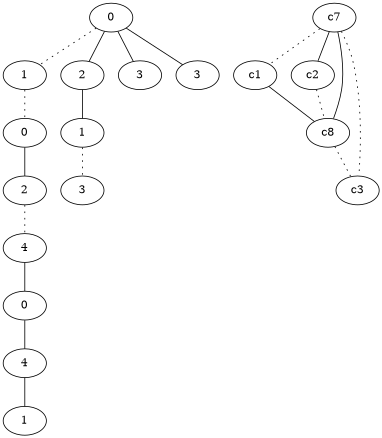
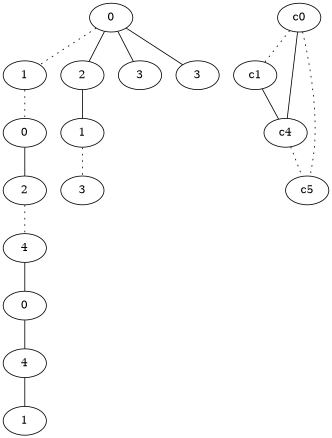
node "c7": label "c7" -> "c0"
node "c2": removed
node "c8": label "c8" -> "c4"
node "c3": label "c3" -> "c5"
